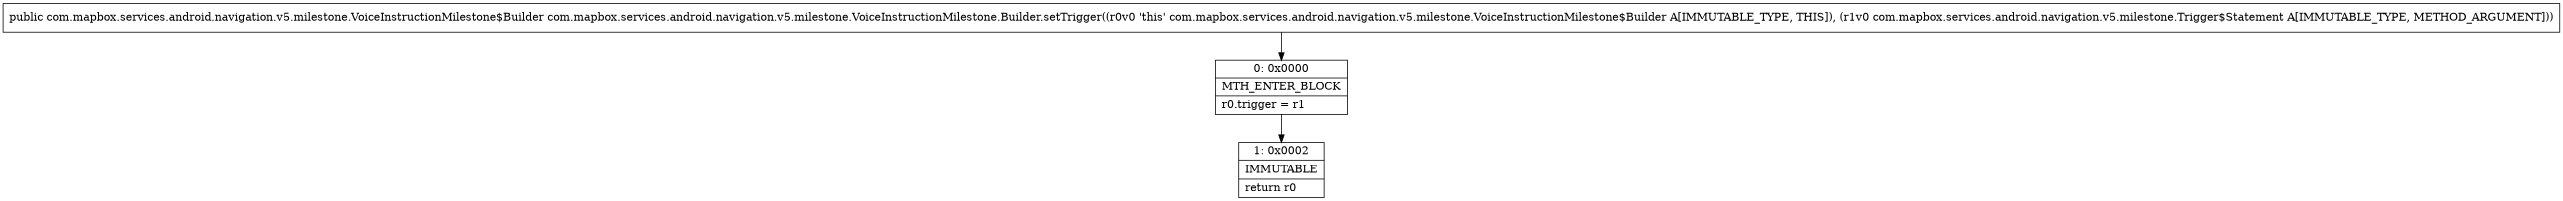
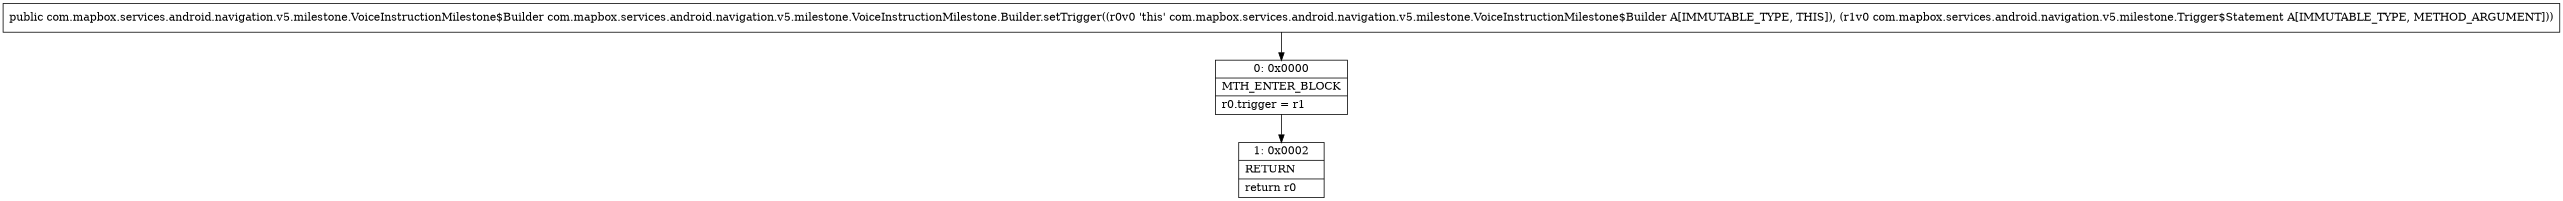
node "1: 0x0002": text "IMMUTABLE" -> "RETURN"
